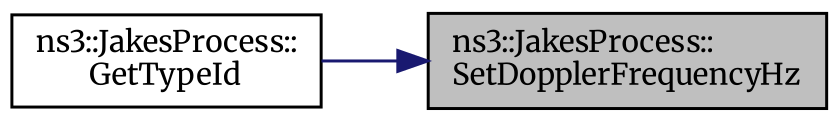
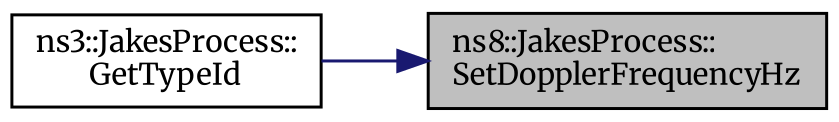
node "ns3::JakesProcess:: SetDopplerFrequencyHz": label "ns3::JakesProcess:: SetDopplerFrequencyHz" -> "ns8::JakesProcess:: SetDopplerFrequencyHz"
